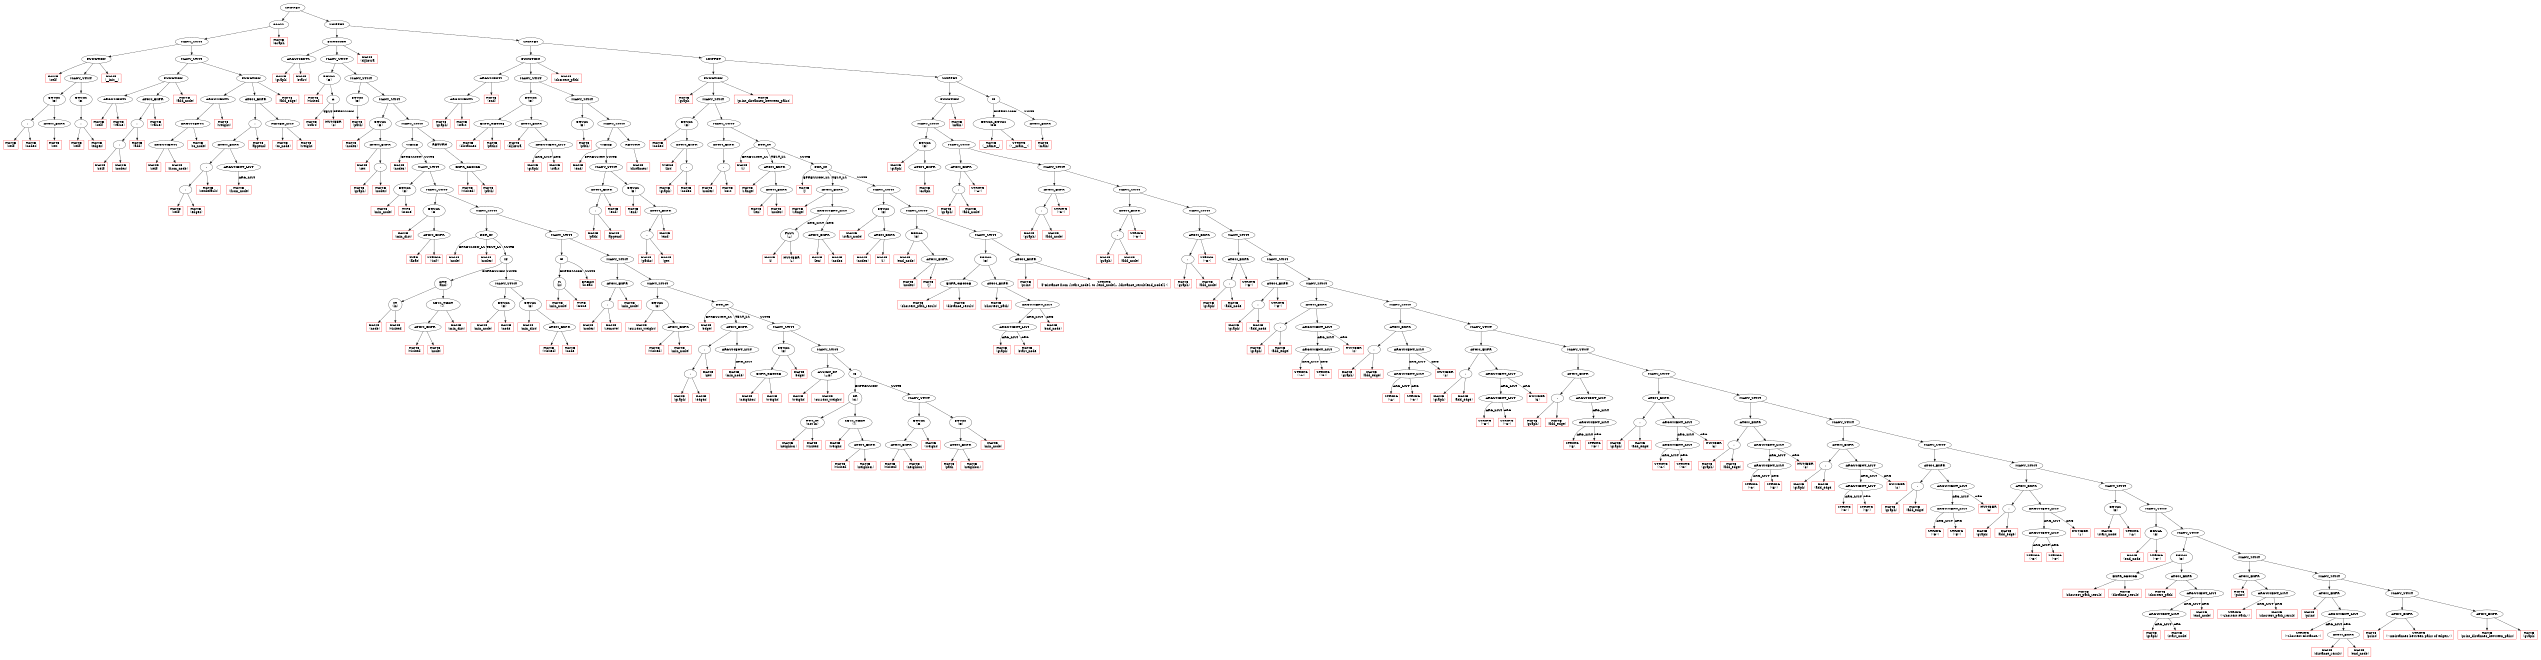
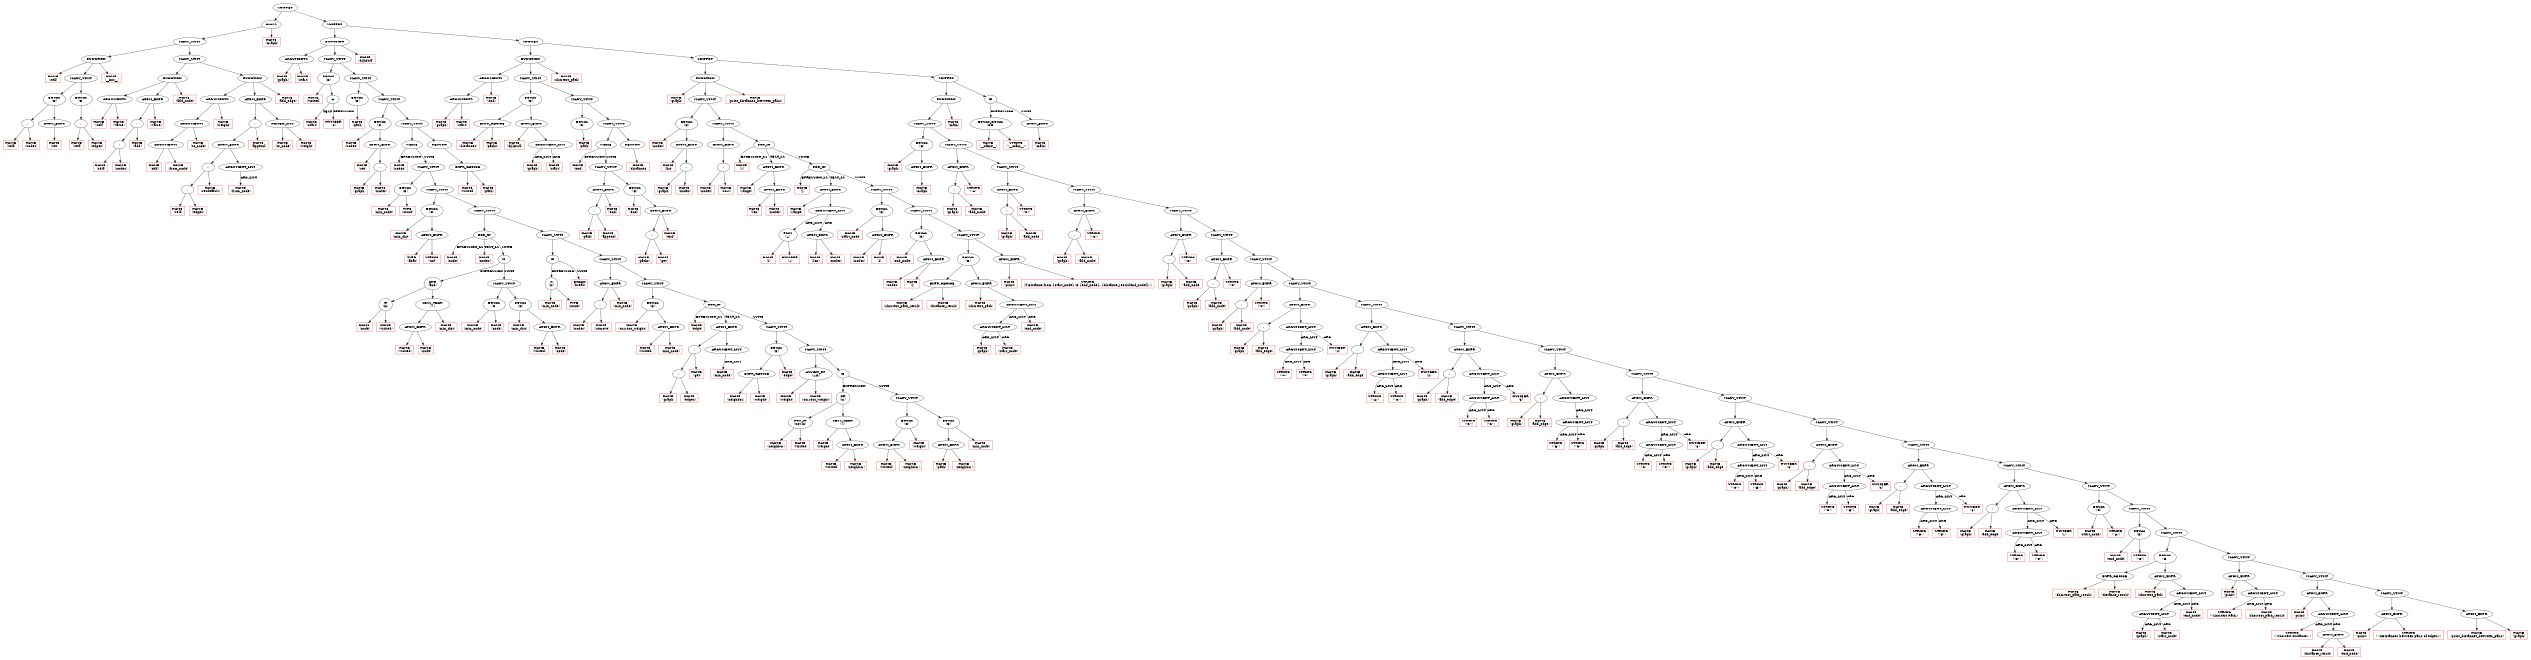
node "WHILE (list)": label "WHILE (list)" -> "NAME (list)"
